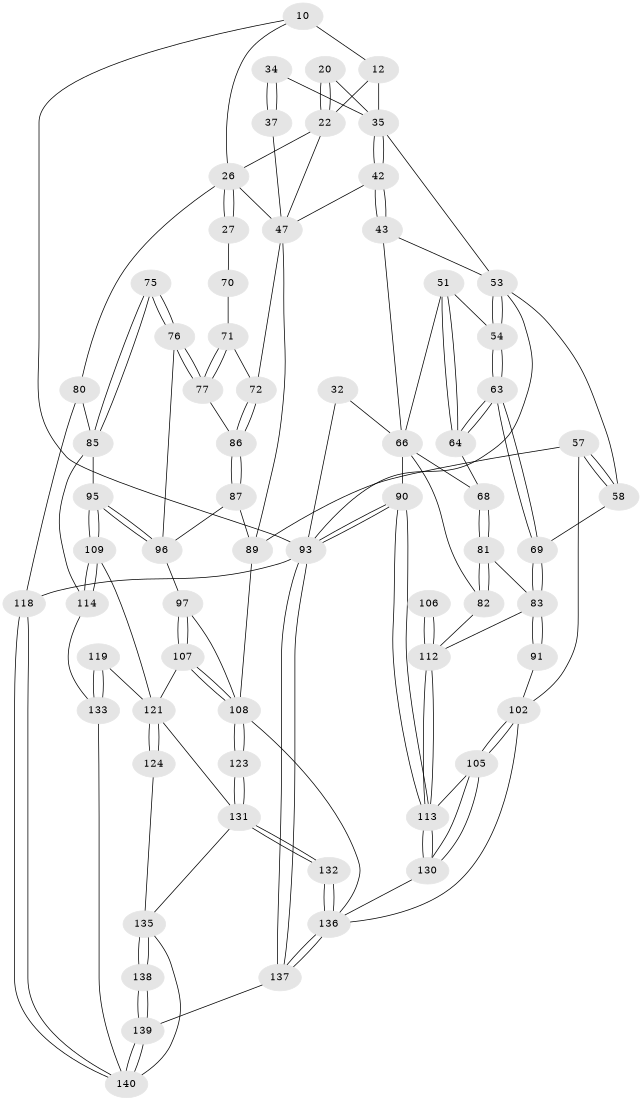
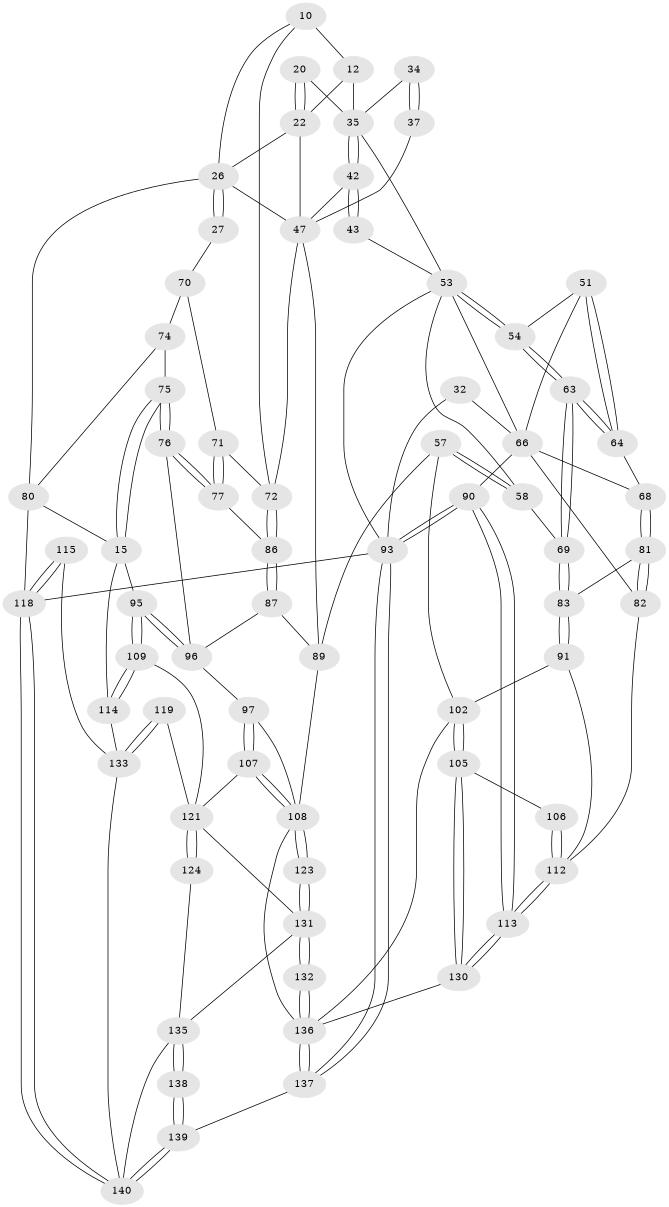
edge "10" -- "93": now "10" -- "72"
node "74": added
edge "43" -- "66": now "53" -- "66"
node "85": label "85" -> "15"
node "115": added
edge "83" -- "112": now "91" -- "112"
edge "105" -- "113": now "105" -- "106"
